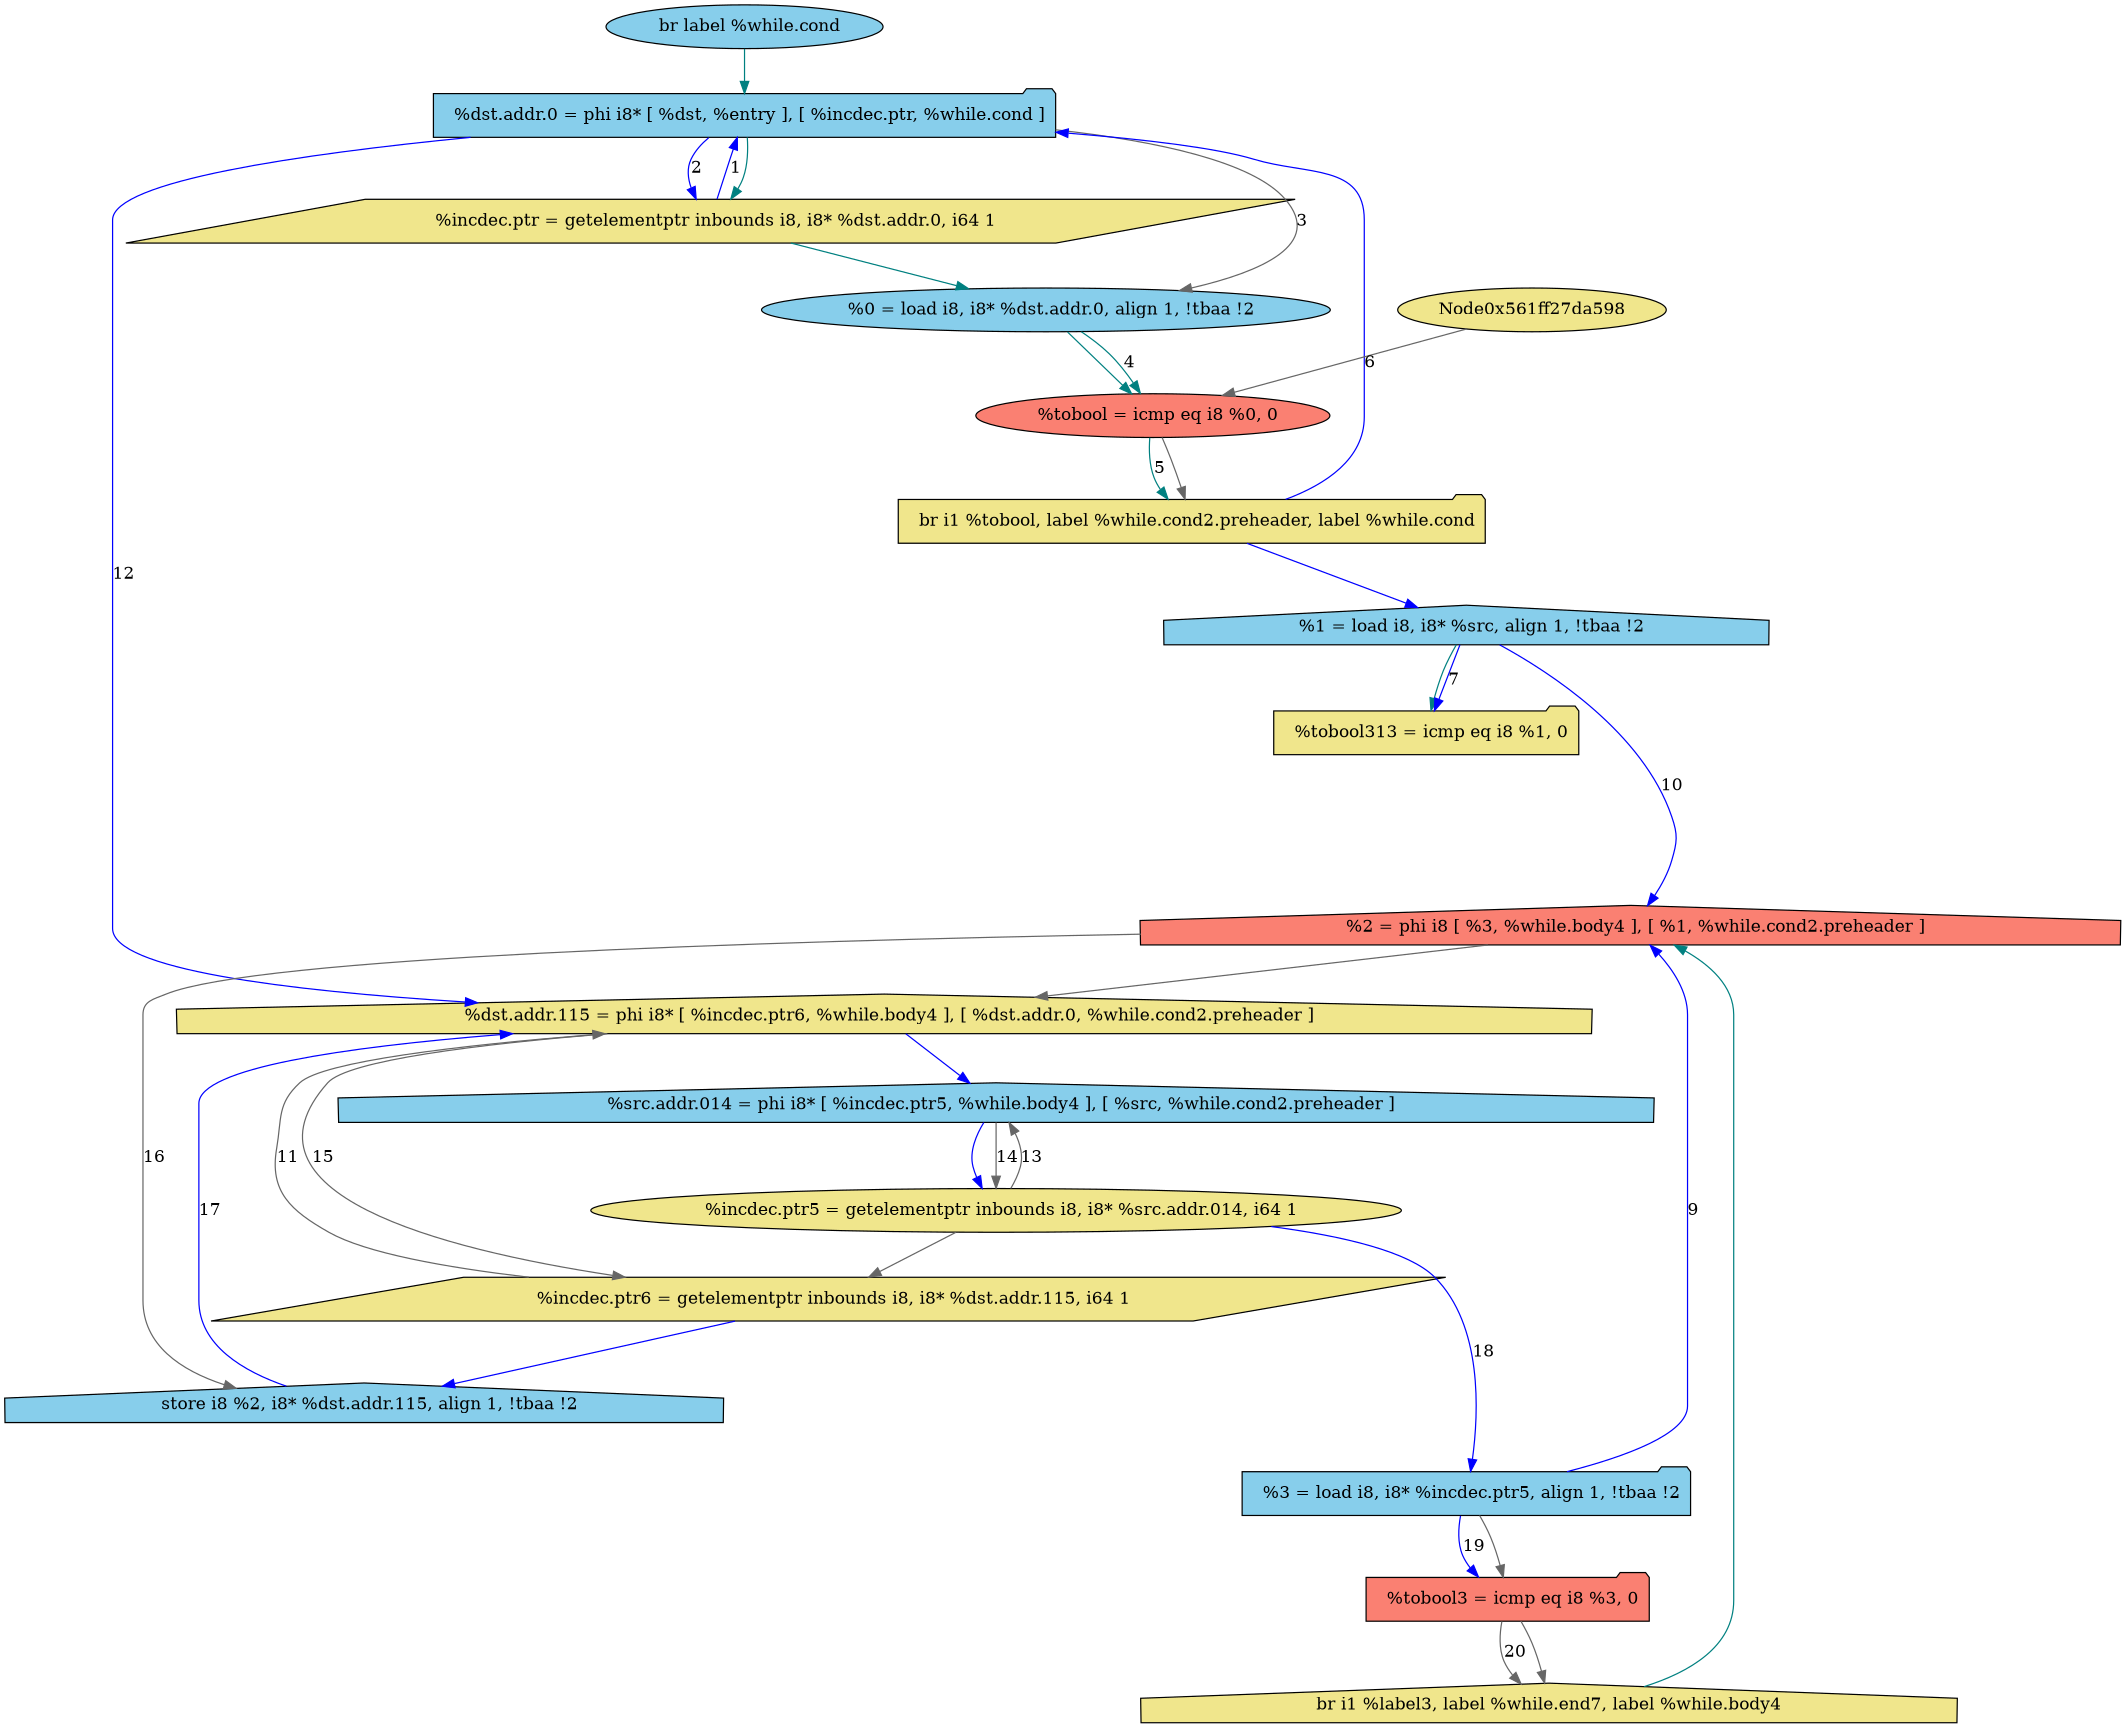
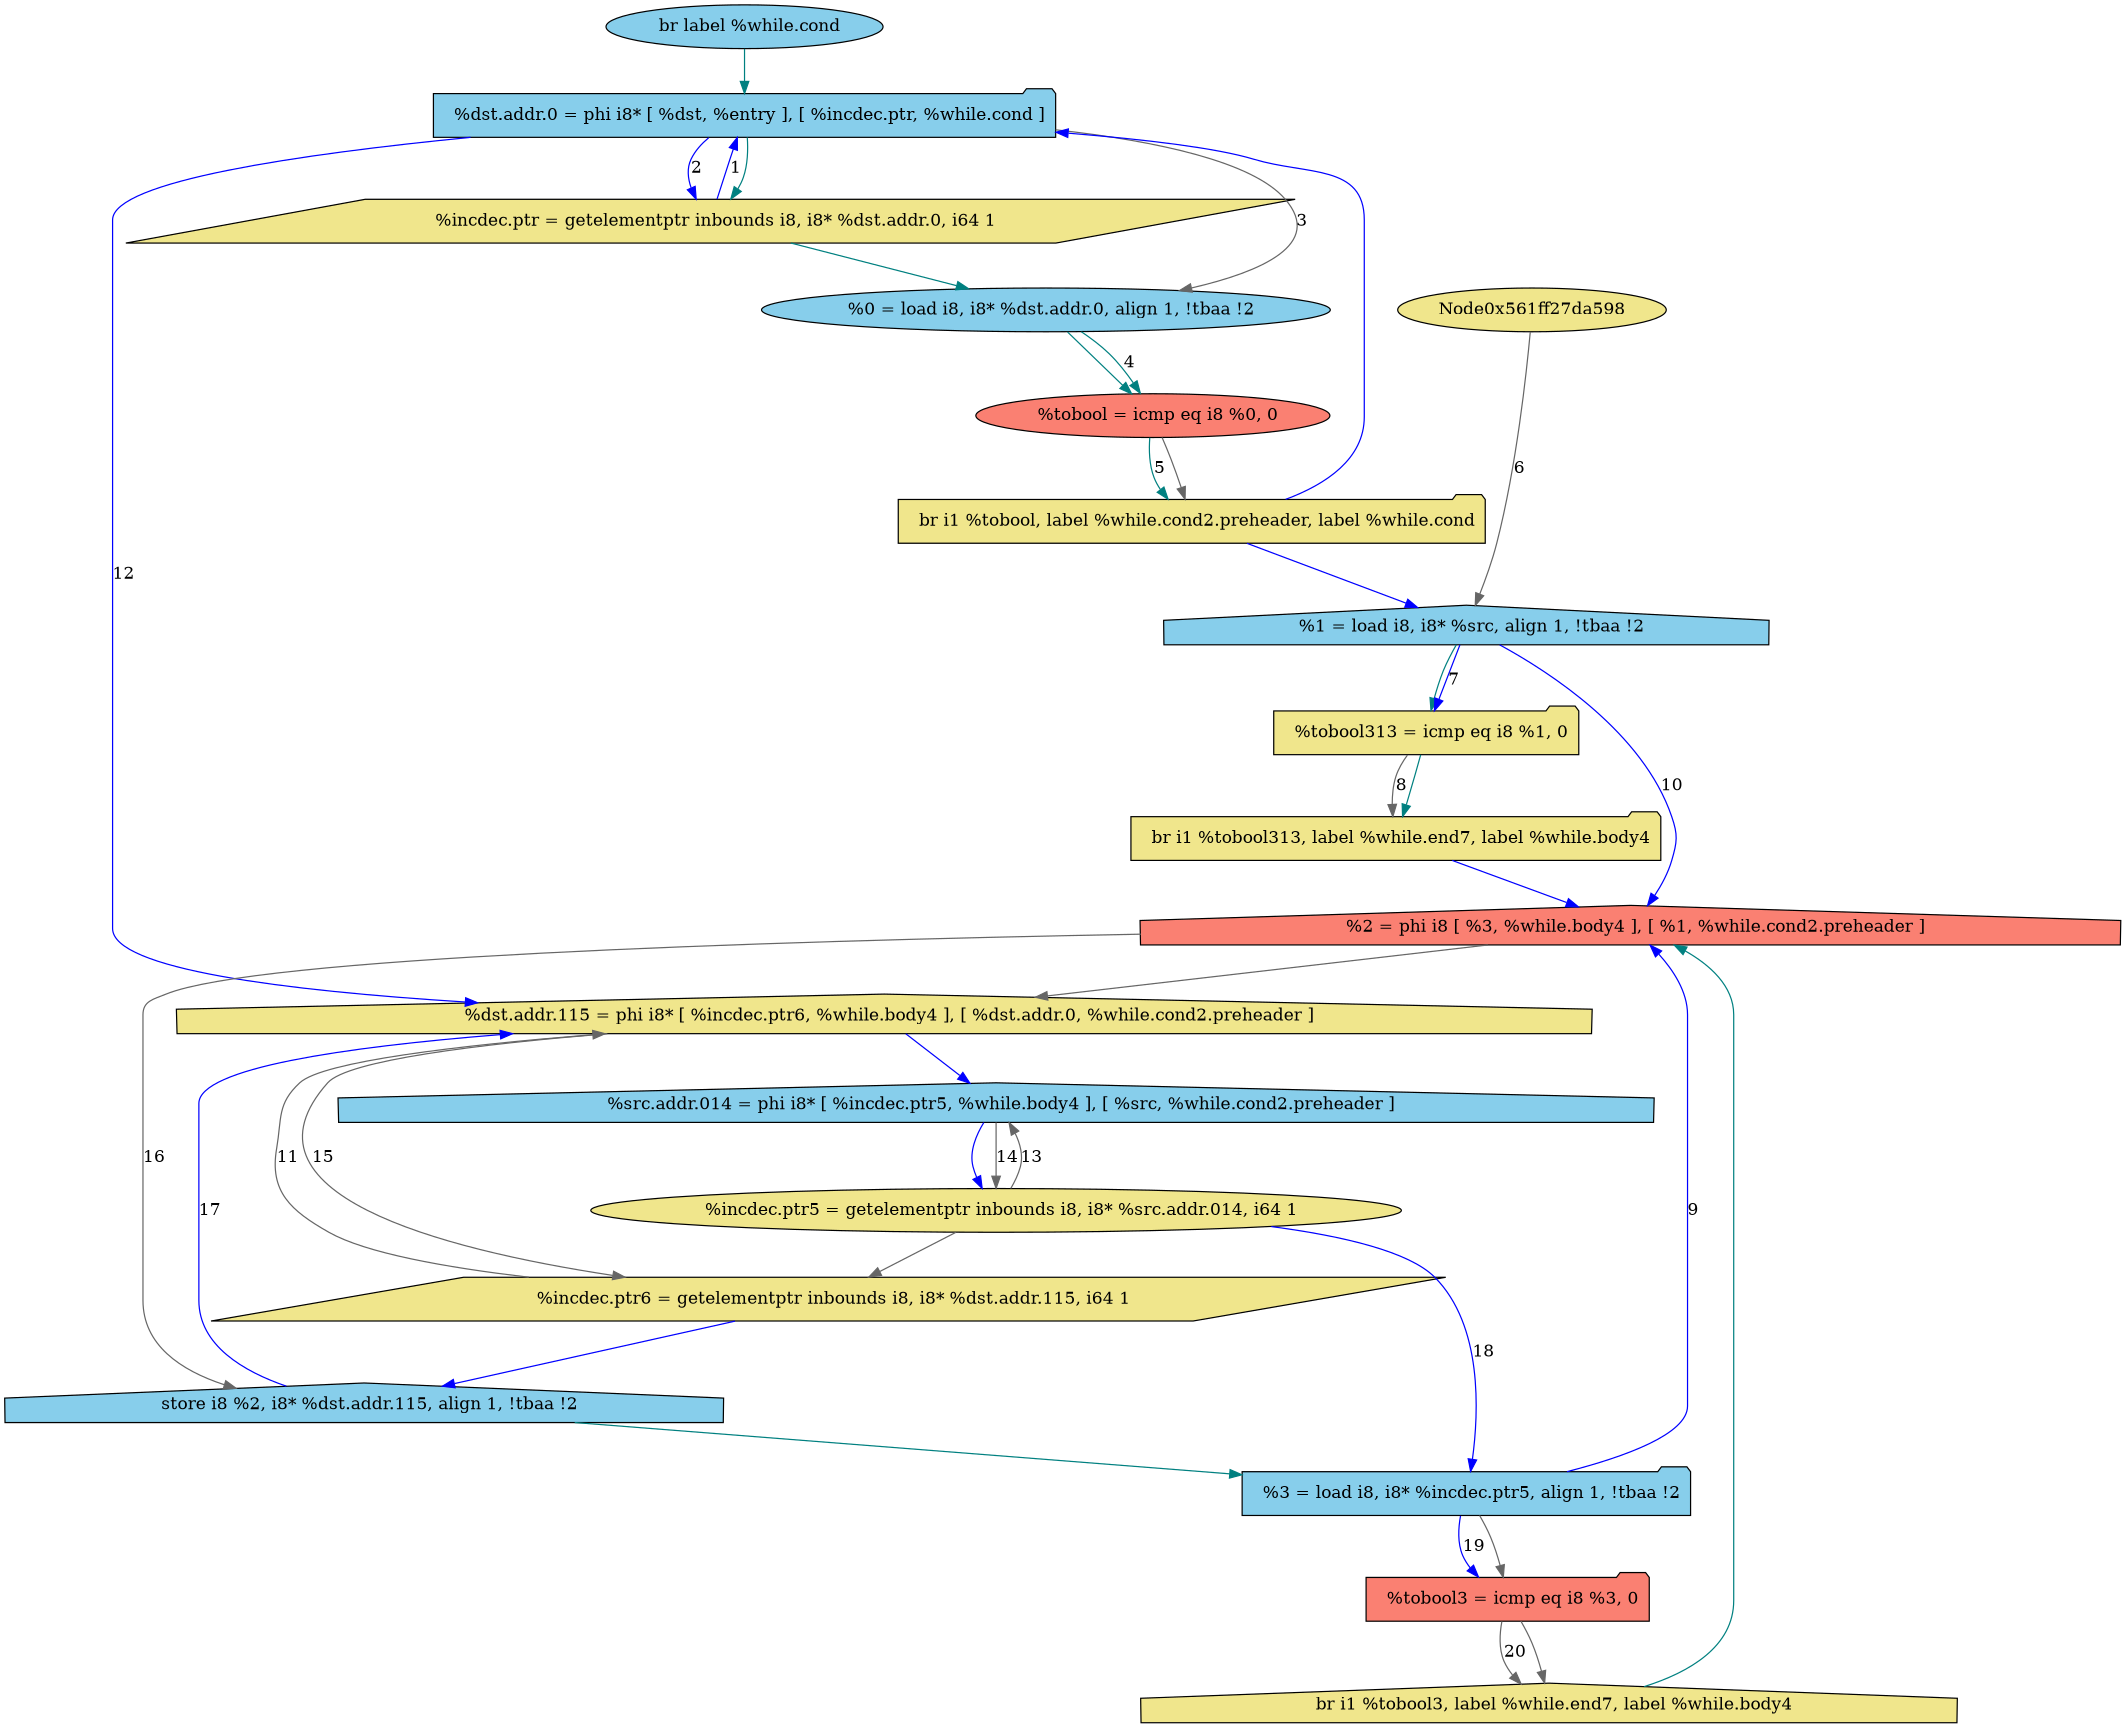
edge "Node0x561ff27da598" -> "%tobool = icmp eq i8 %0, 0": now "Node0x561ff27da598" -> "%1 = load i8, i8* %src, align 1, !tbaa !2"
node "br i1 %tobool313, label %while.end7, label %while.body4": added
edge "store i8 %2, i8* %dst.addr.115, align 1, !tbaa !2" -> "%3 = load i8, i8* %incdec.ptr5, align 1, !tbaa !2": added
node "br i1 %label3, label %while.end7, label %while.body4": label "br i1 %label3, label %while.end7, label %while.body4" -> "br i1 %tobool3, label %while.end7, label %while.body4"
